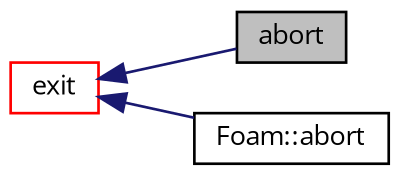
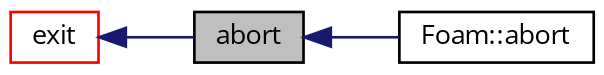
edge "Foam::abort" -> "exit": now "Foam::abort" -> "abort"
